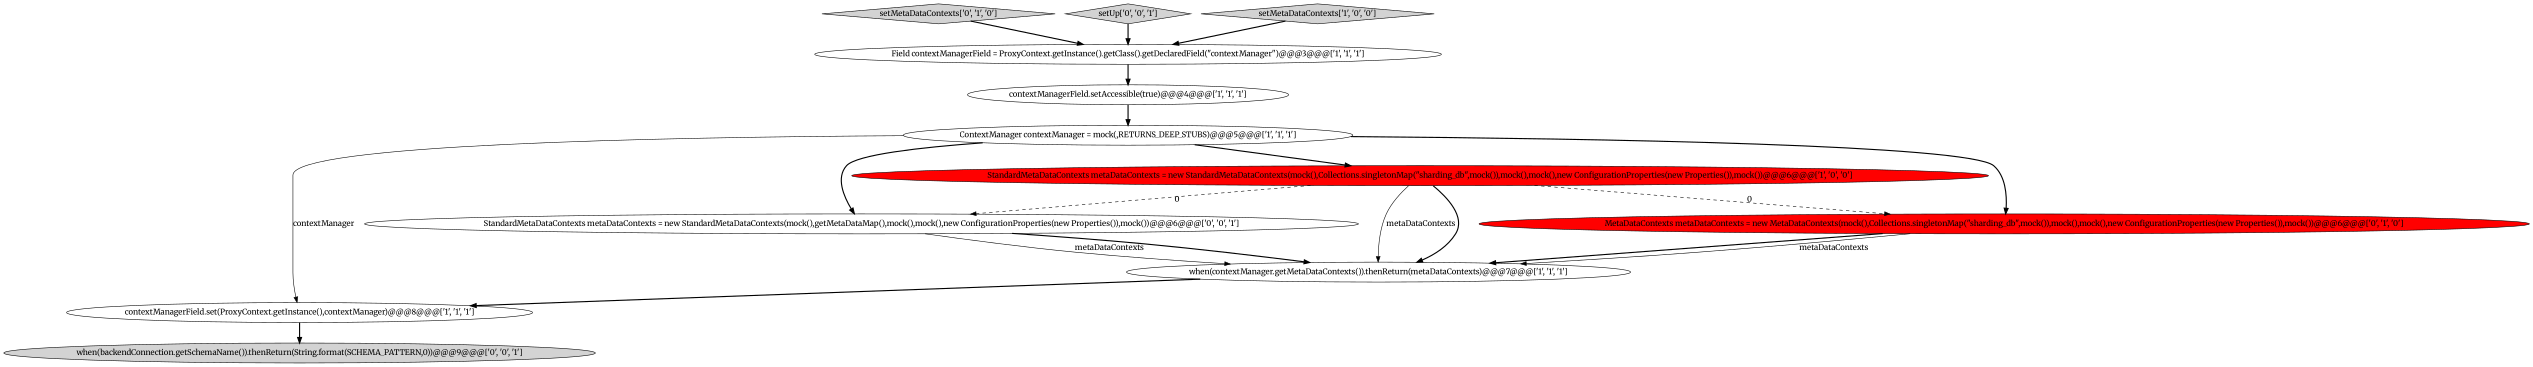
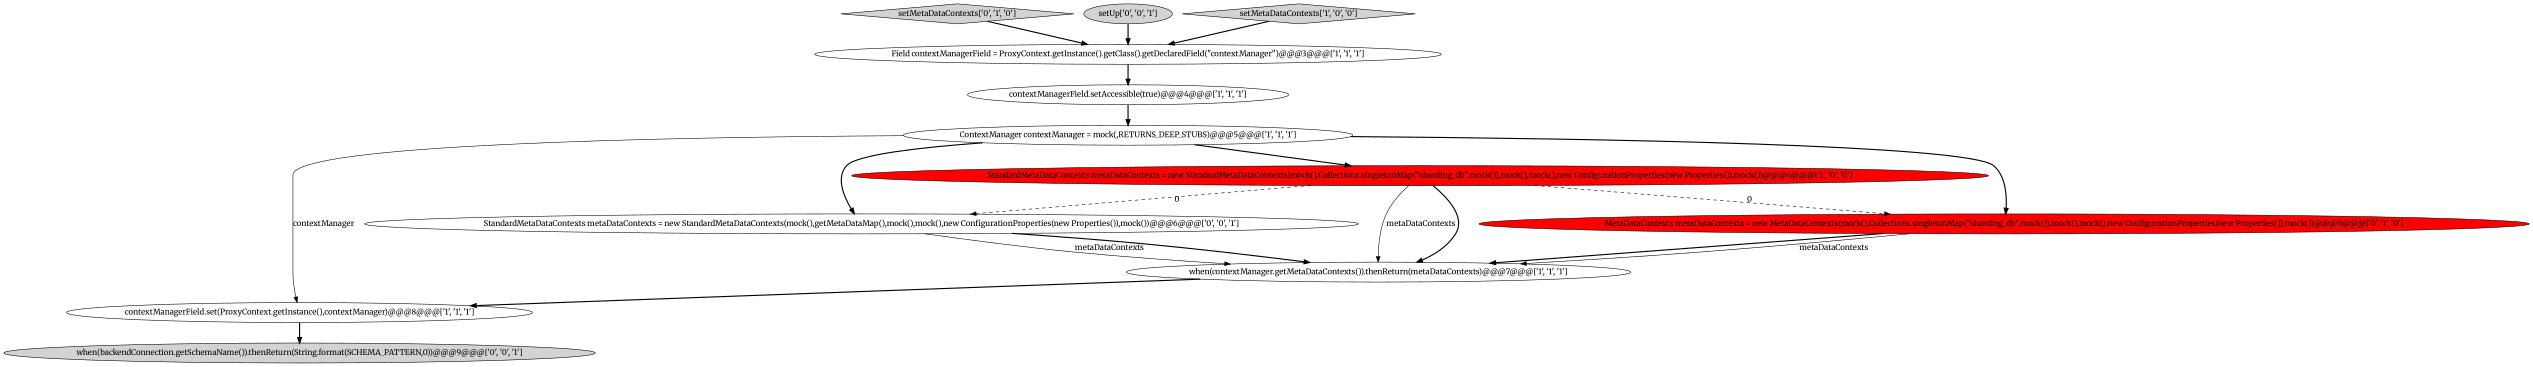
node "setUp['0', '0', '1']": shape diamond -> ellipse
